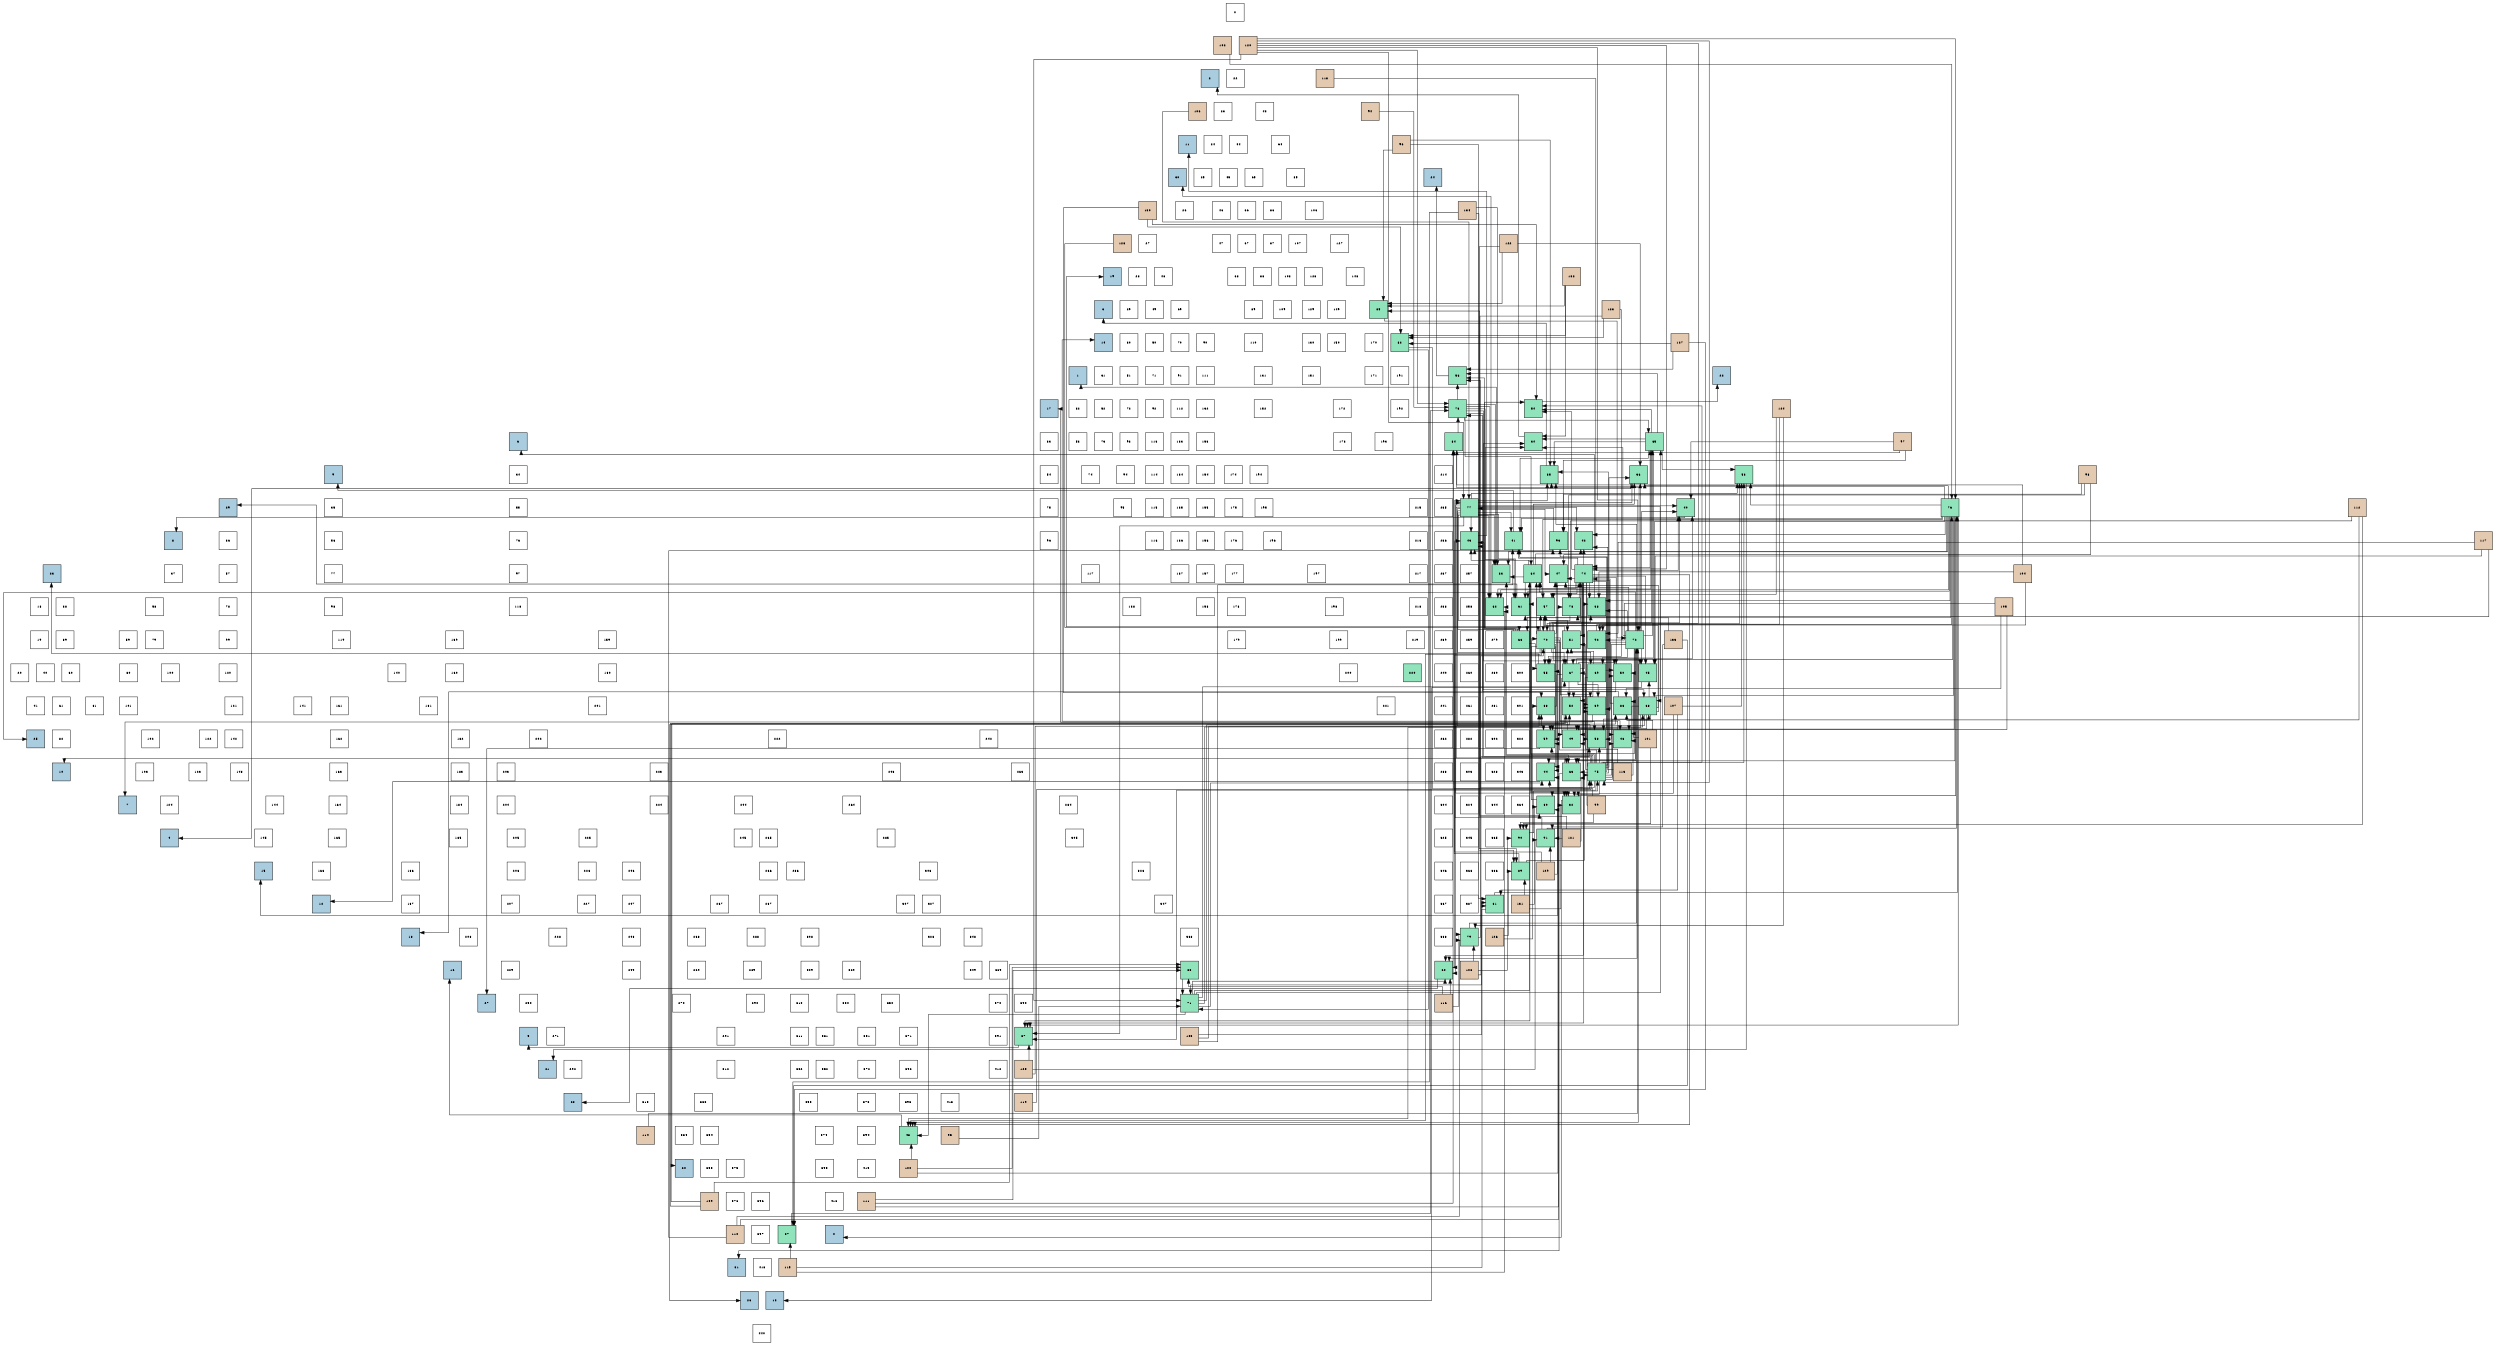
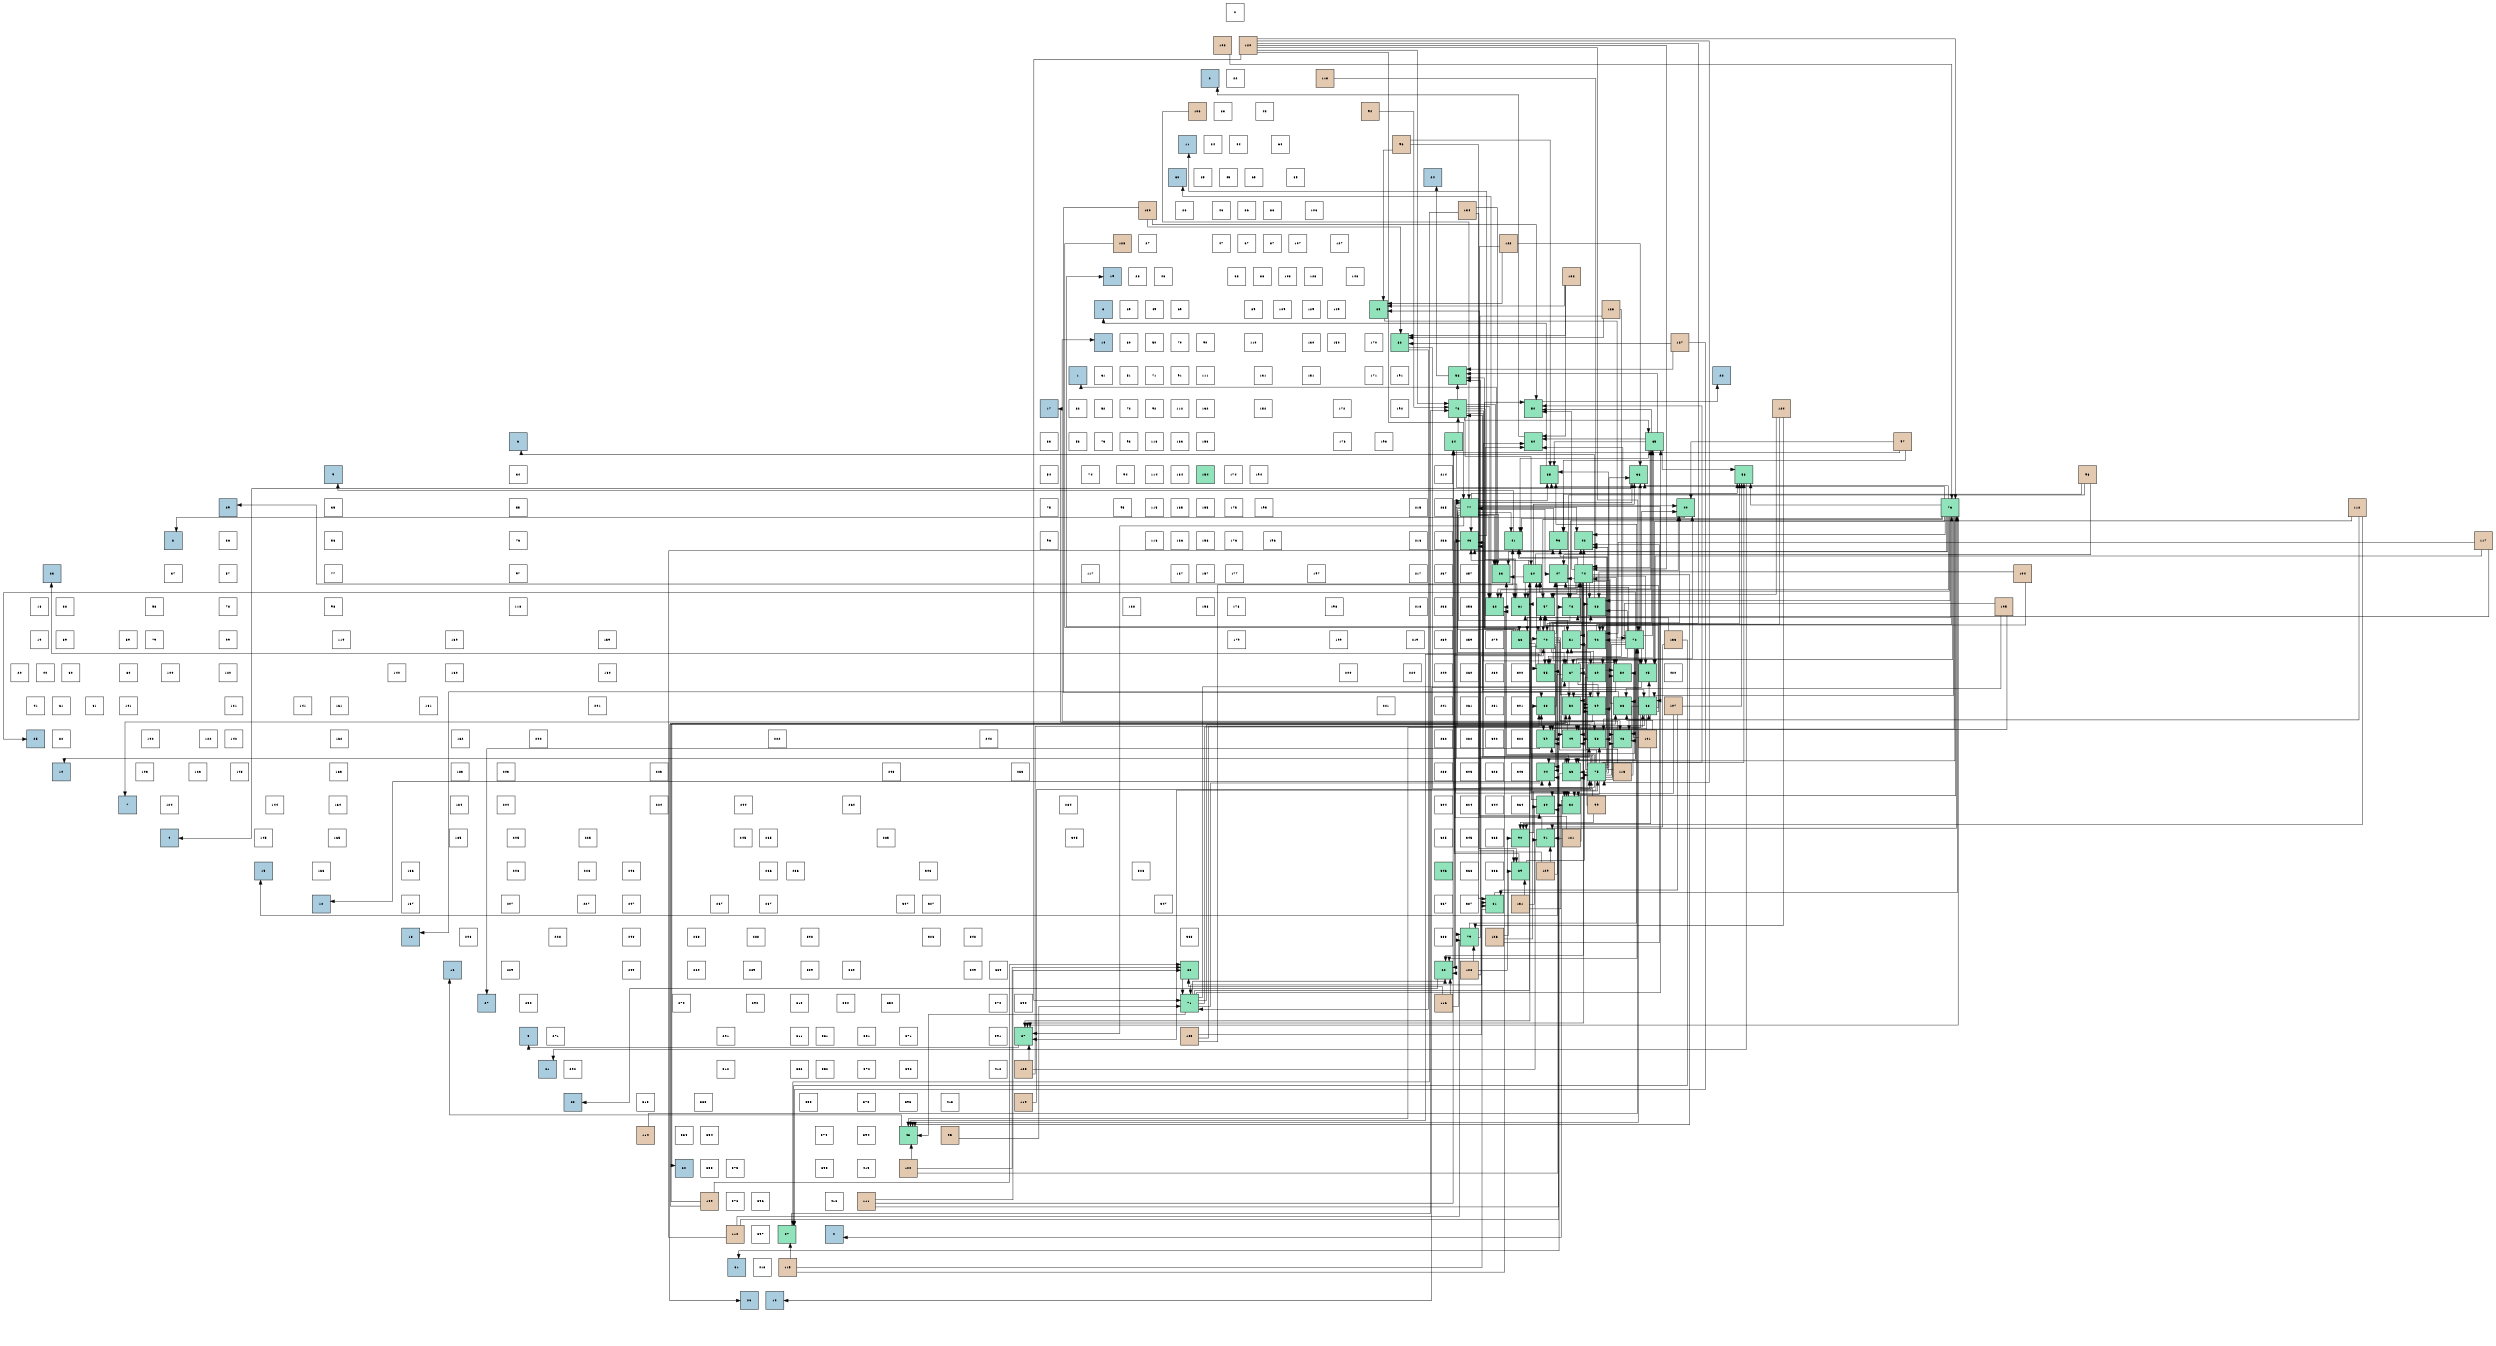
node "154": fillcolor #ffffff -> #91e3bb
edge "104" -> "84": removed
node "220": fillcolor #91e3bb -> #ffffff
node "420": added
node "346": fillcolor #ffffff -> #91e3bb
edge "126" -> "42": added
node "440": removed
